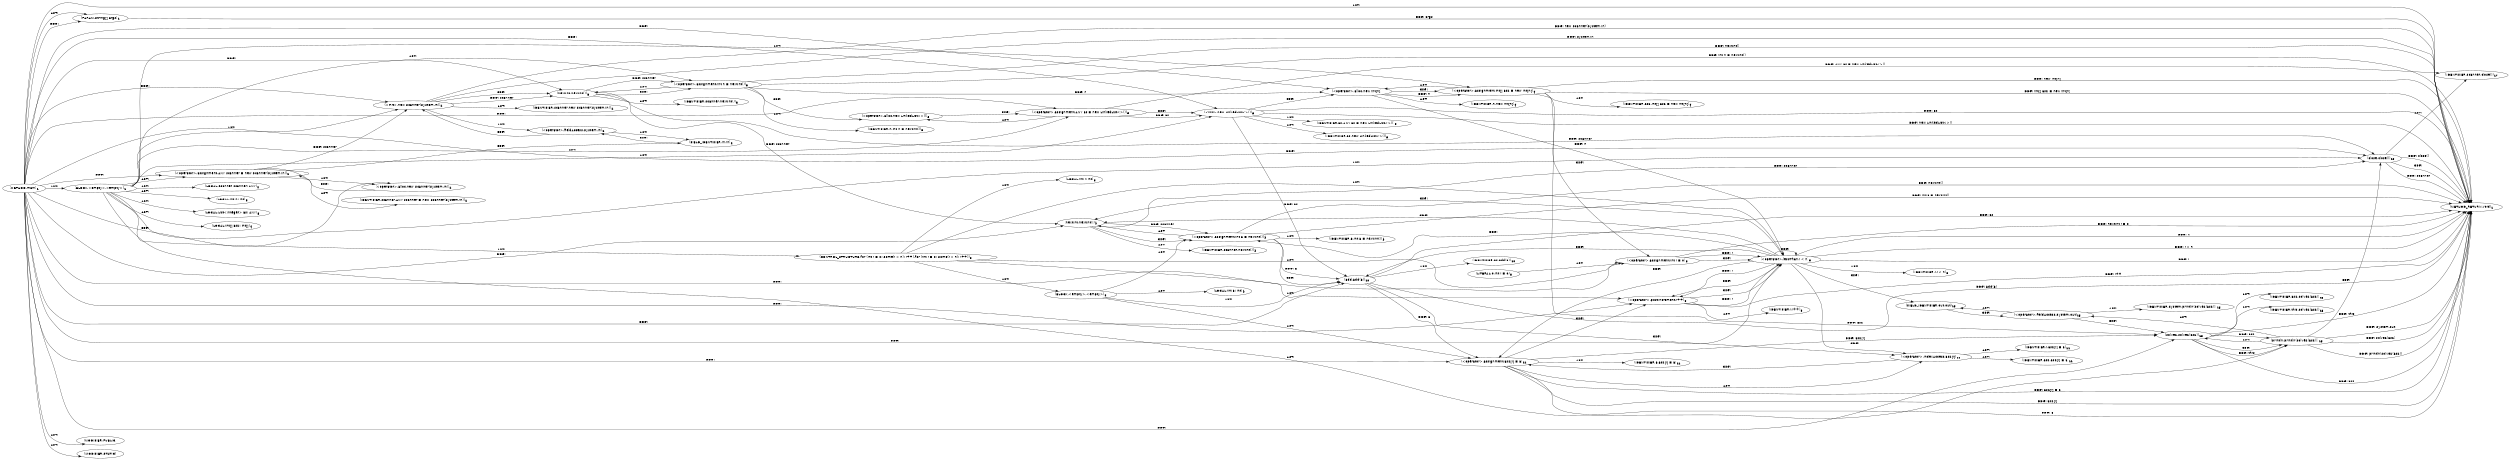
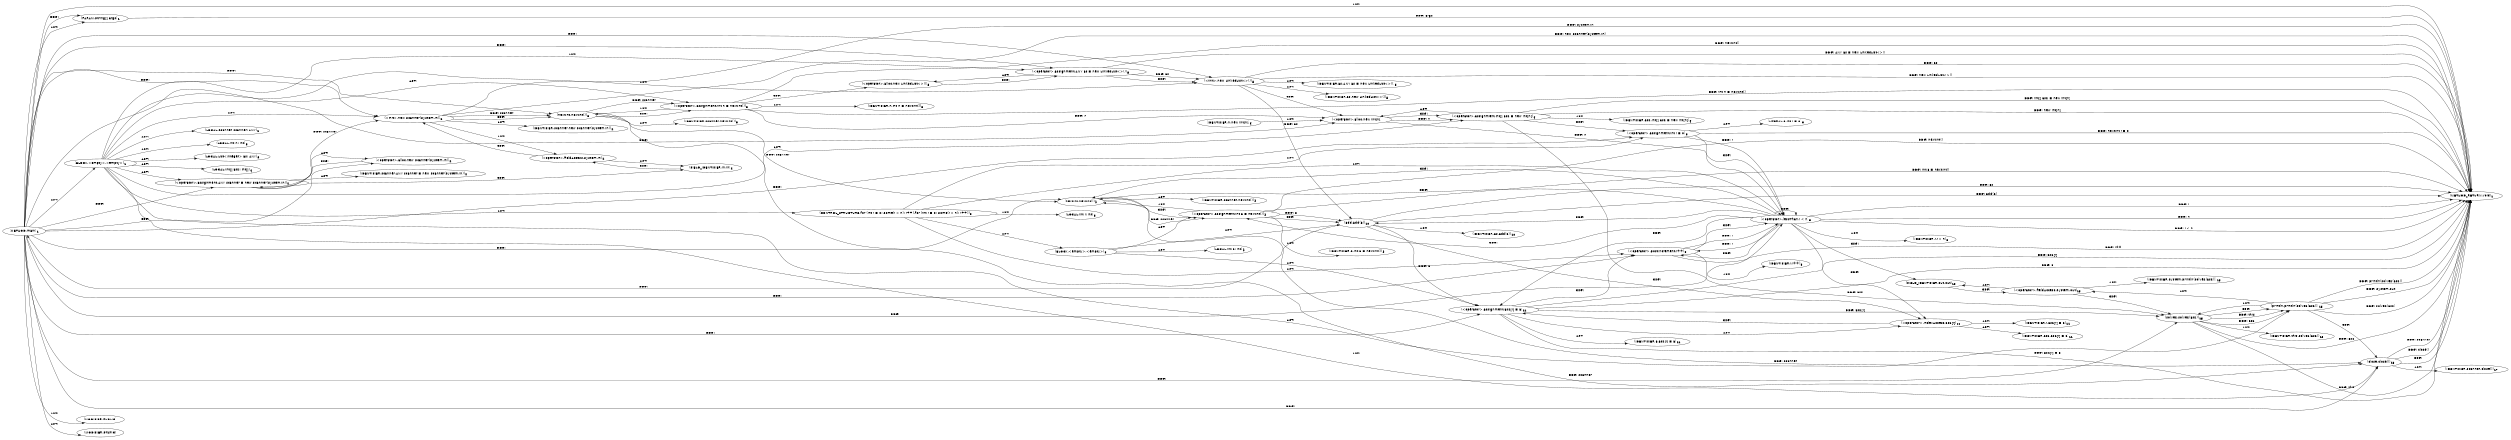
edge "(<operator>.assignment,ANY as = new LinkedList<>())" -> "(IDENTIFIER,scanner,close())": now "(<operator>.assignment,ANY as = new LinkedList<>())" -> "(METHOD_RETURN,void)"
edge "(<operator>.alloc,new int[n])" -> "(IDENTIFIER,n,new int[n])": reversed
edge "(LITERAL,0,int i = 0)" -> "(<operator>.assignment,int i = 0)": reversed
node "(IDENTIFIER,as2,solve2(as2))": removed
edge "(METHOD,main)" -> "(add,add(a))": reversed
